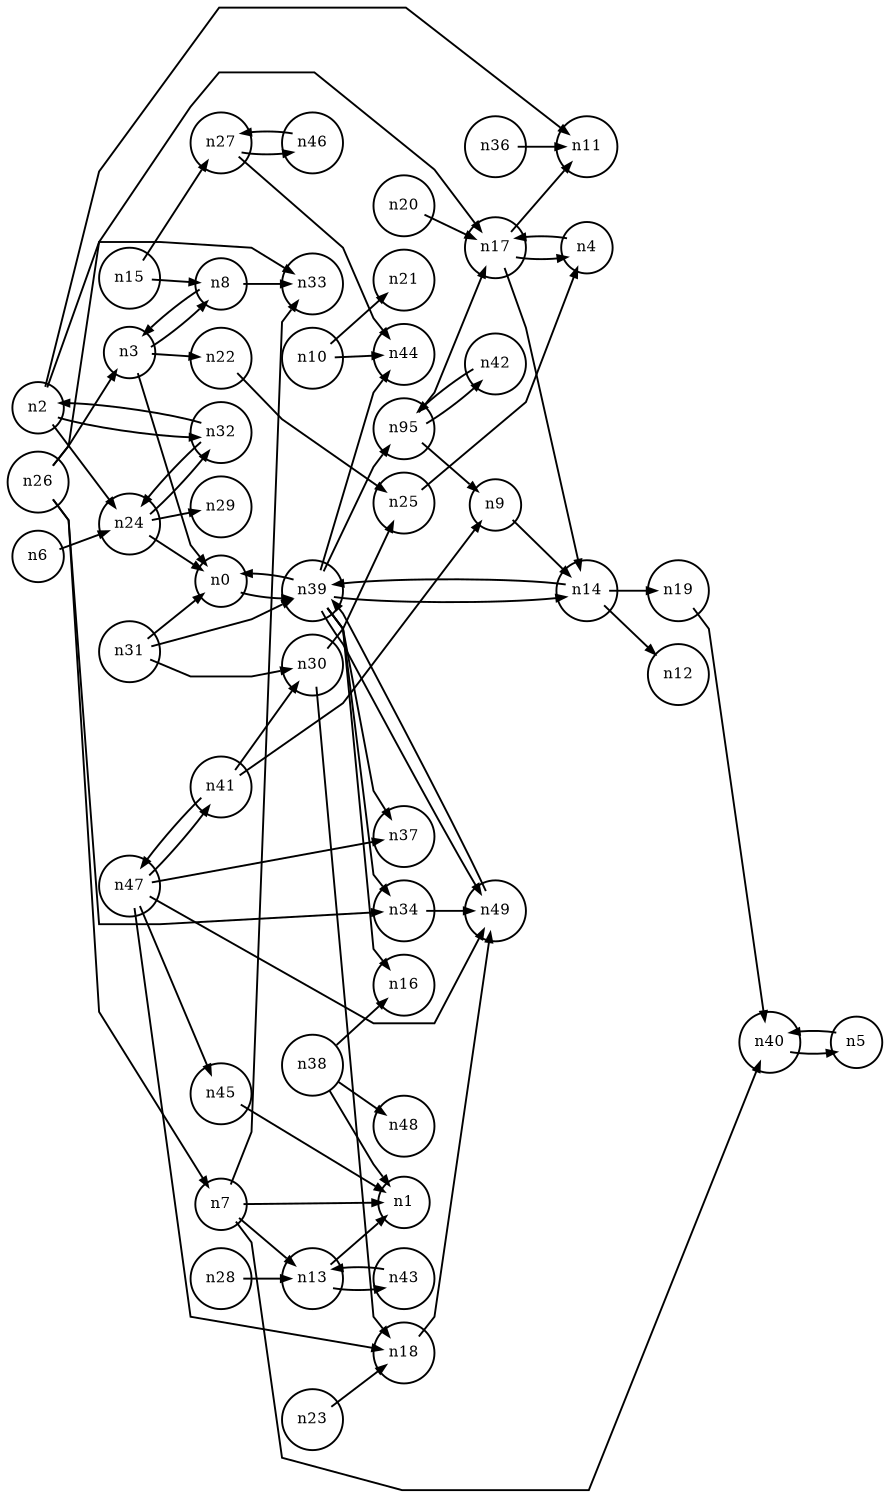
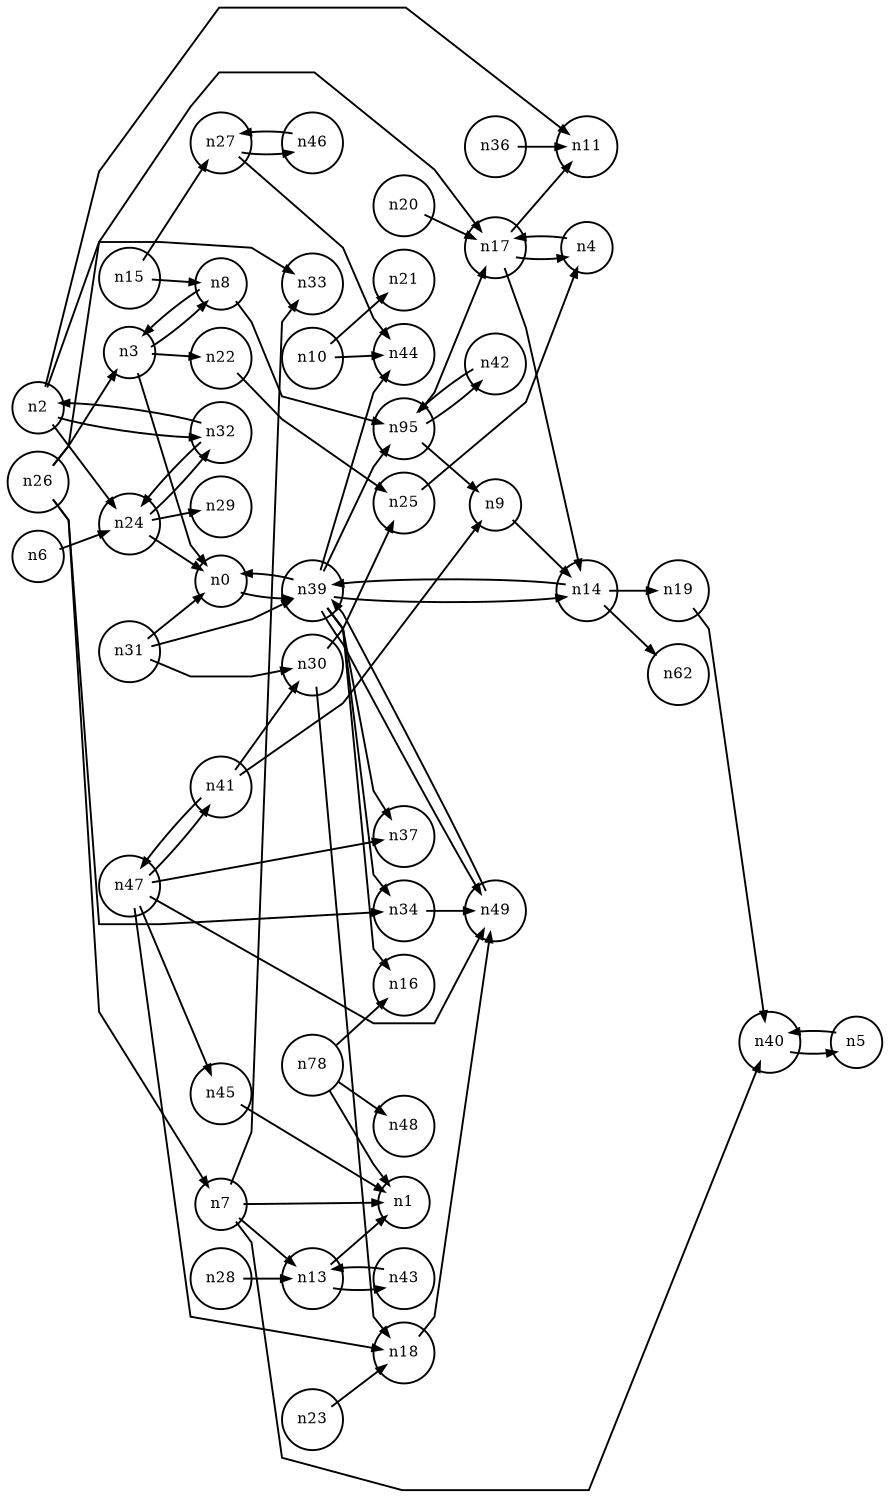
edge "n8" -> "n33": now "n8" -> "n95"
node "n12": label "n12" -> "n62"
node "n38": label "n38" -> "n78"
